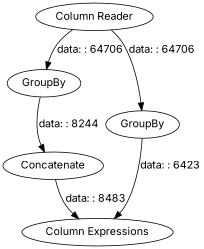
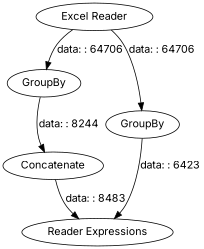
node "Column Reader": label "Column Reader" -> "Excel Reader"
node "Column Expressions": label "Column Expressions" -> "Reader Expressions"
